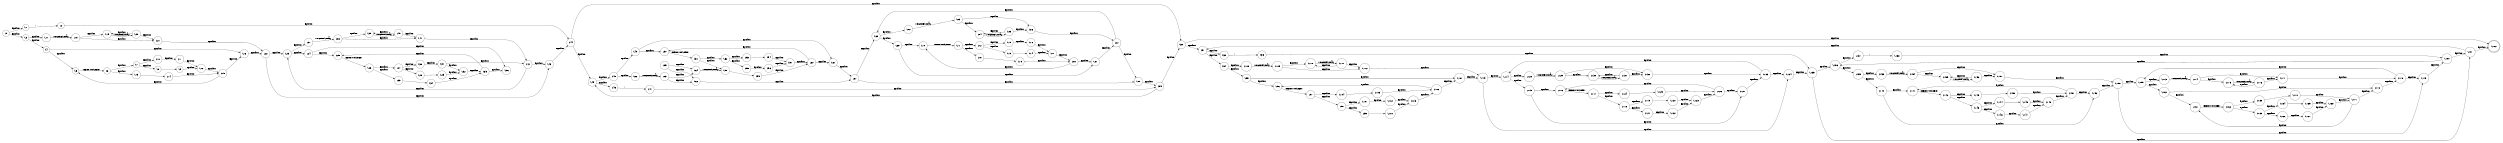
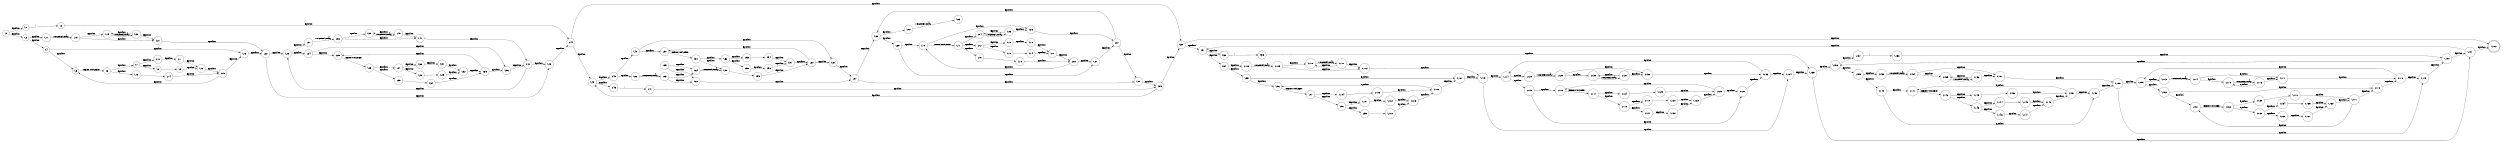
edge "S83" -> "S86": now "S70" -> "S86"
edge "S83" -> "S84": now "S71" -> "S84"
edge "S31" -> "S42": now "S36" -> "S42"
